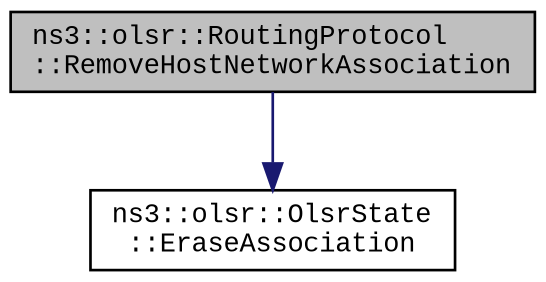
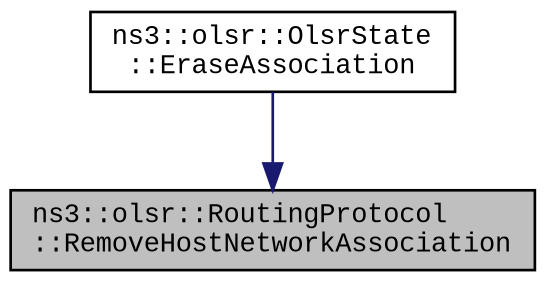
edge "ns3::olsr::RoutingProtocol ::RemoveHostNetworkAssociation" -> "ns3::olsr::OlsrState ::EraseAssociation": reversed
